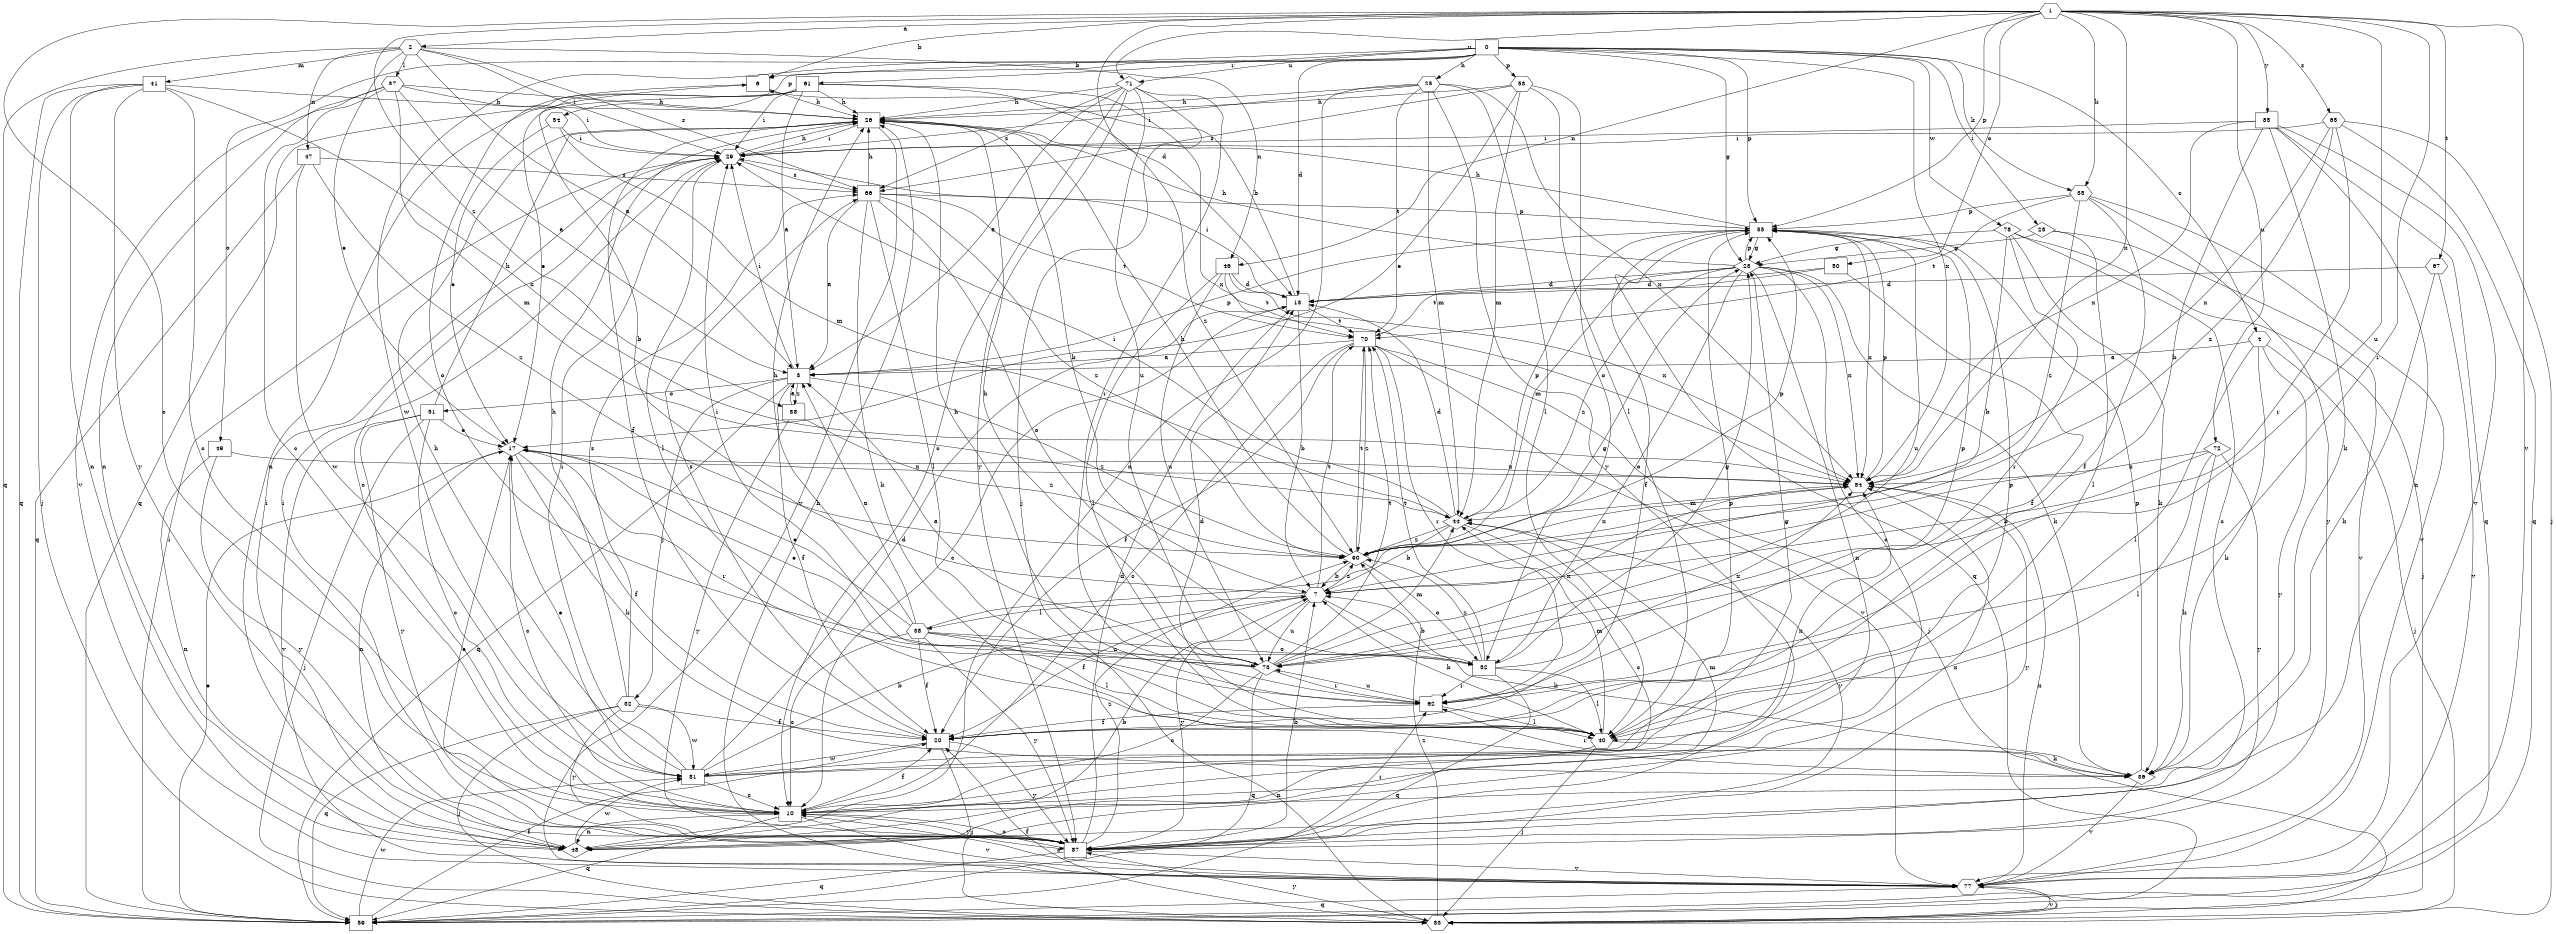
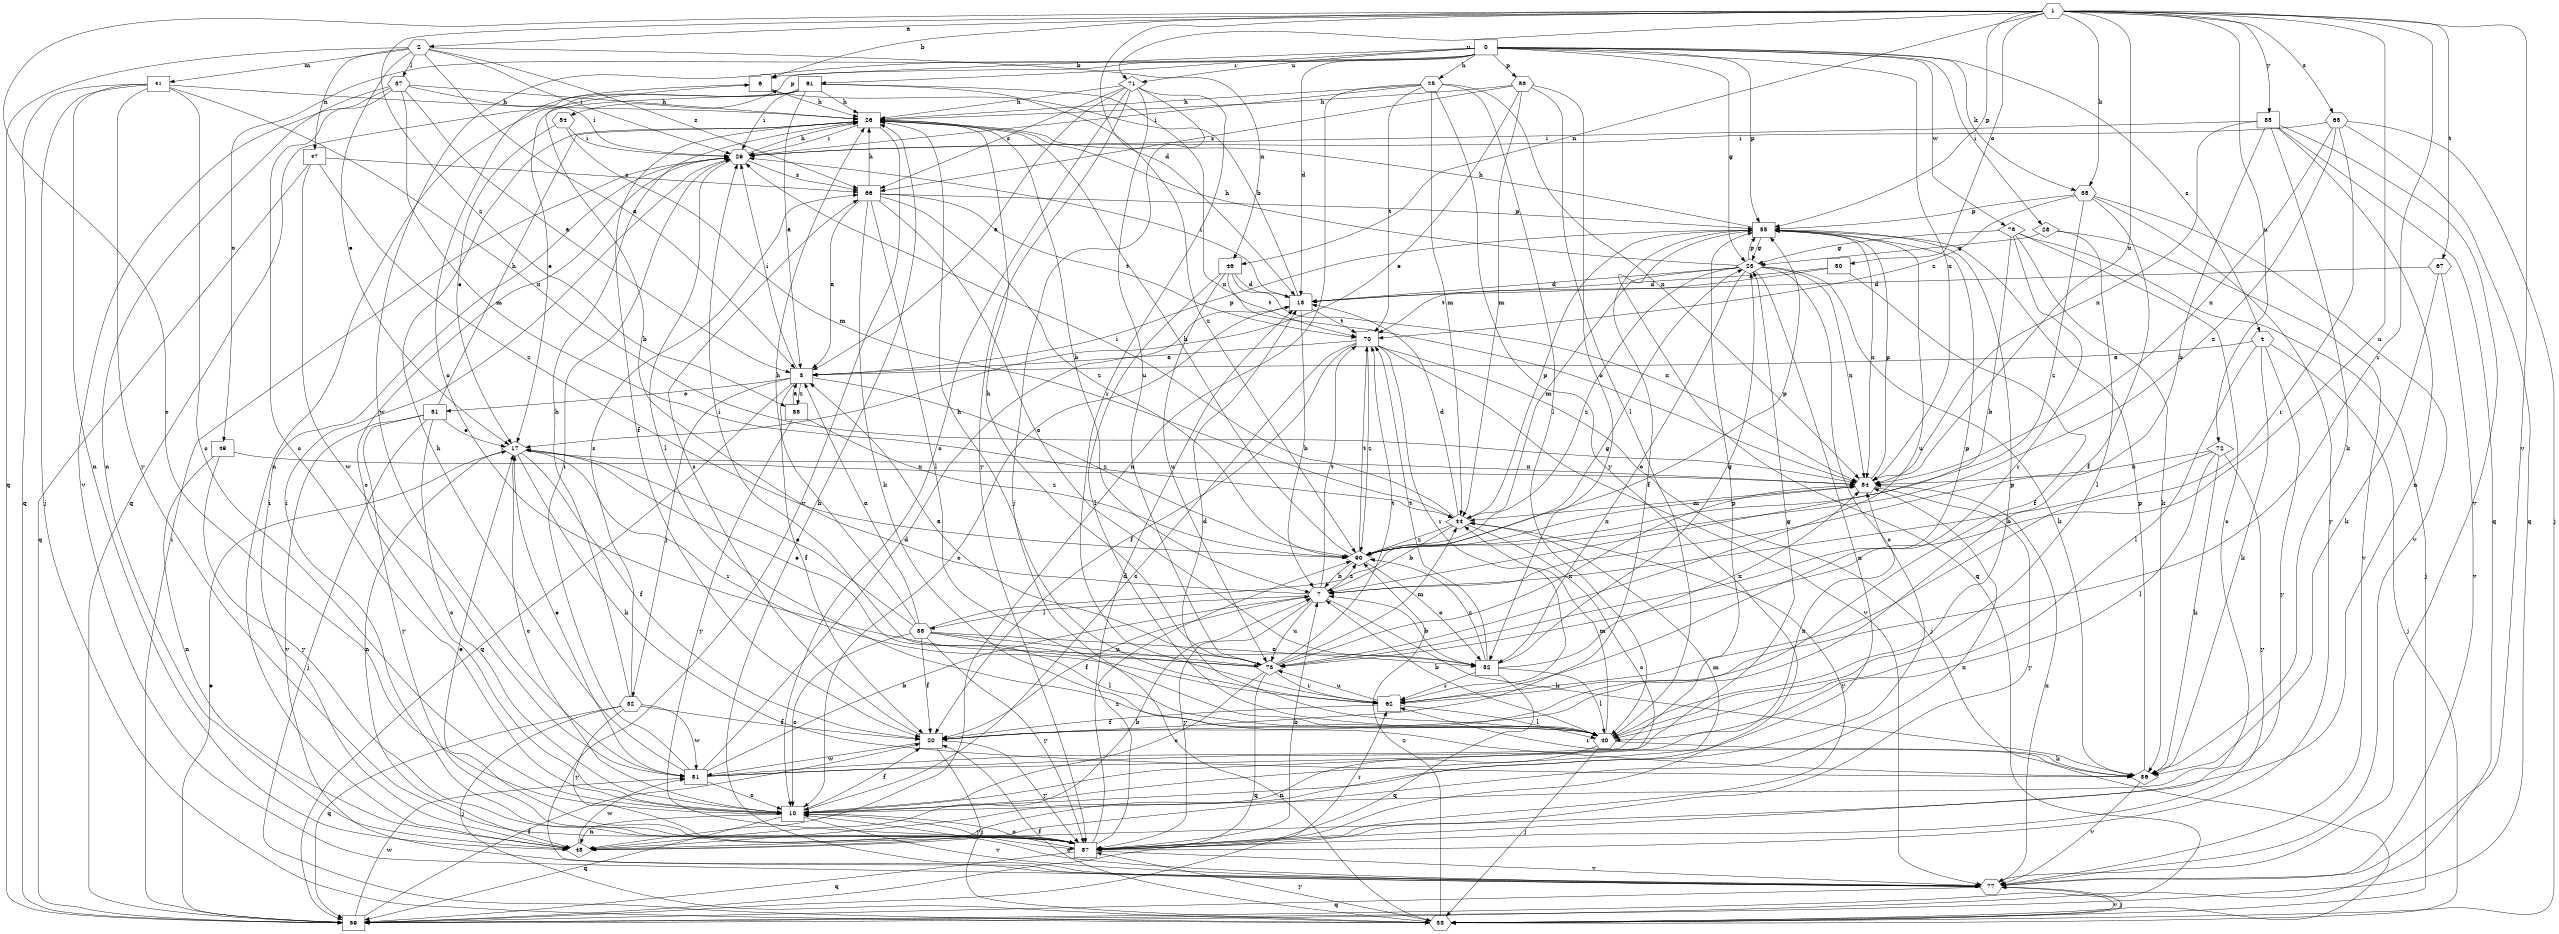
edge "35" -> "70": label "t" -> "z"
node "70": shape box -> folder
